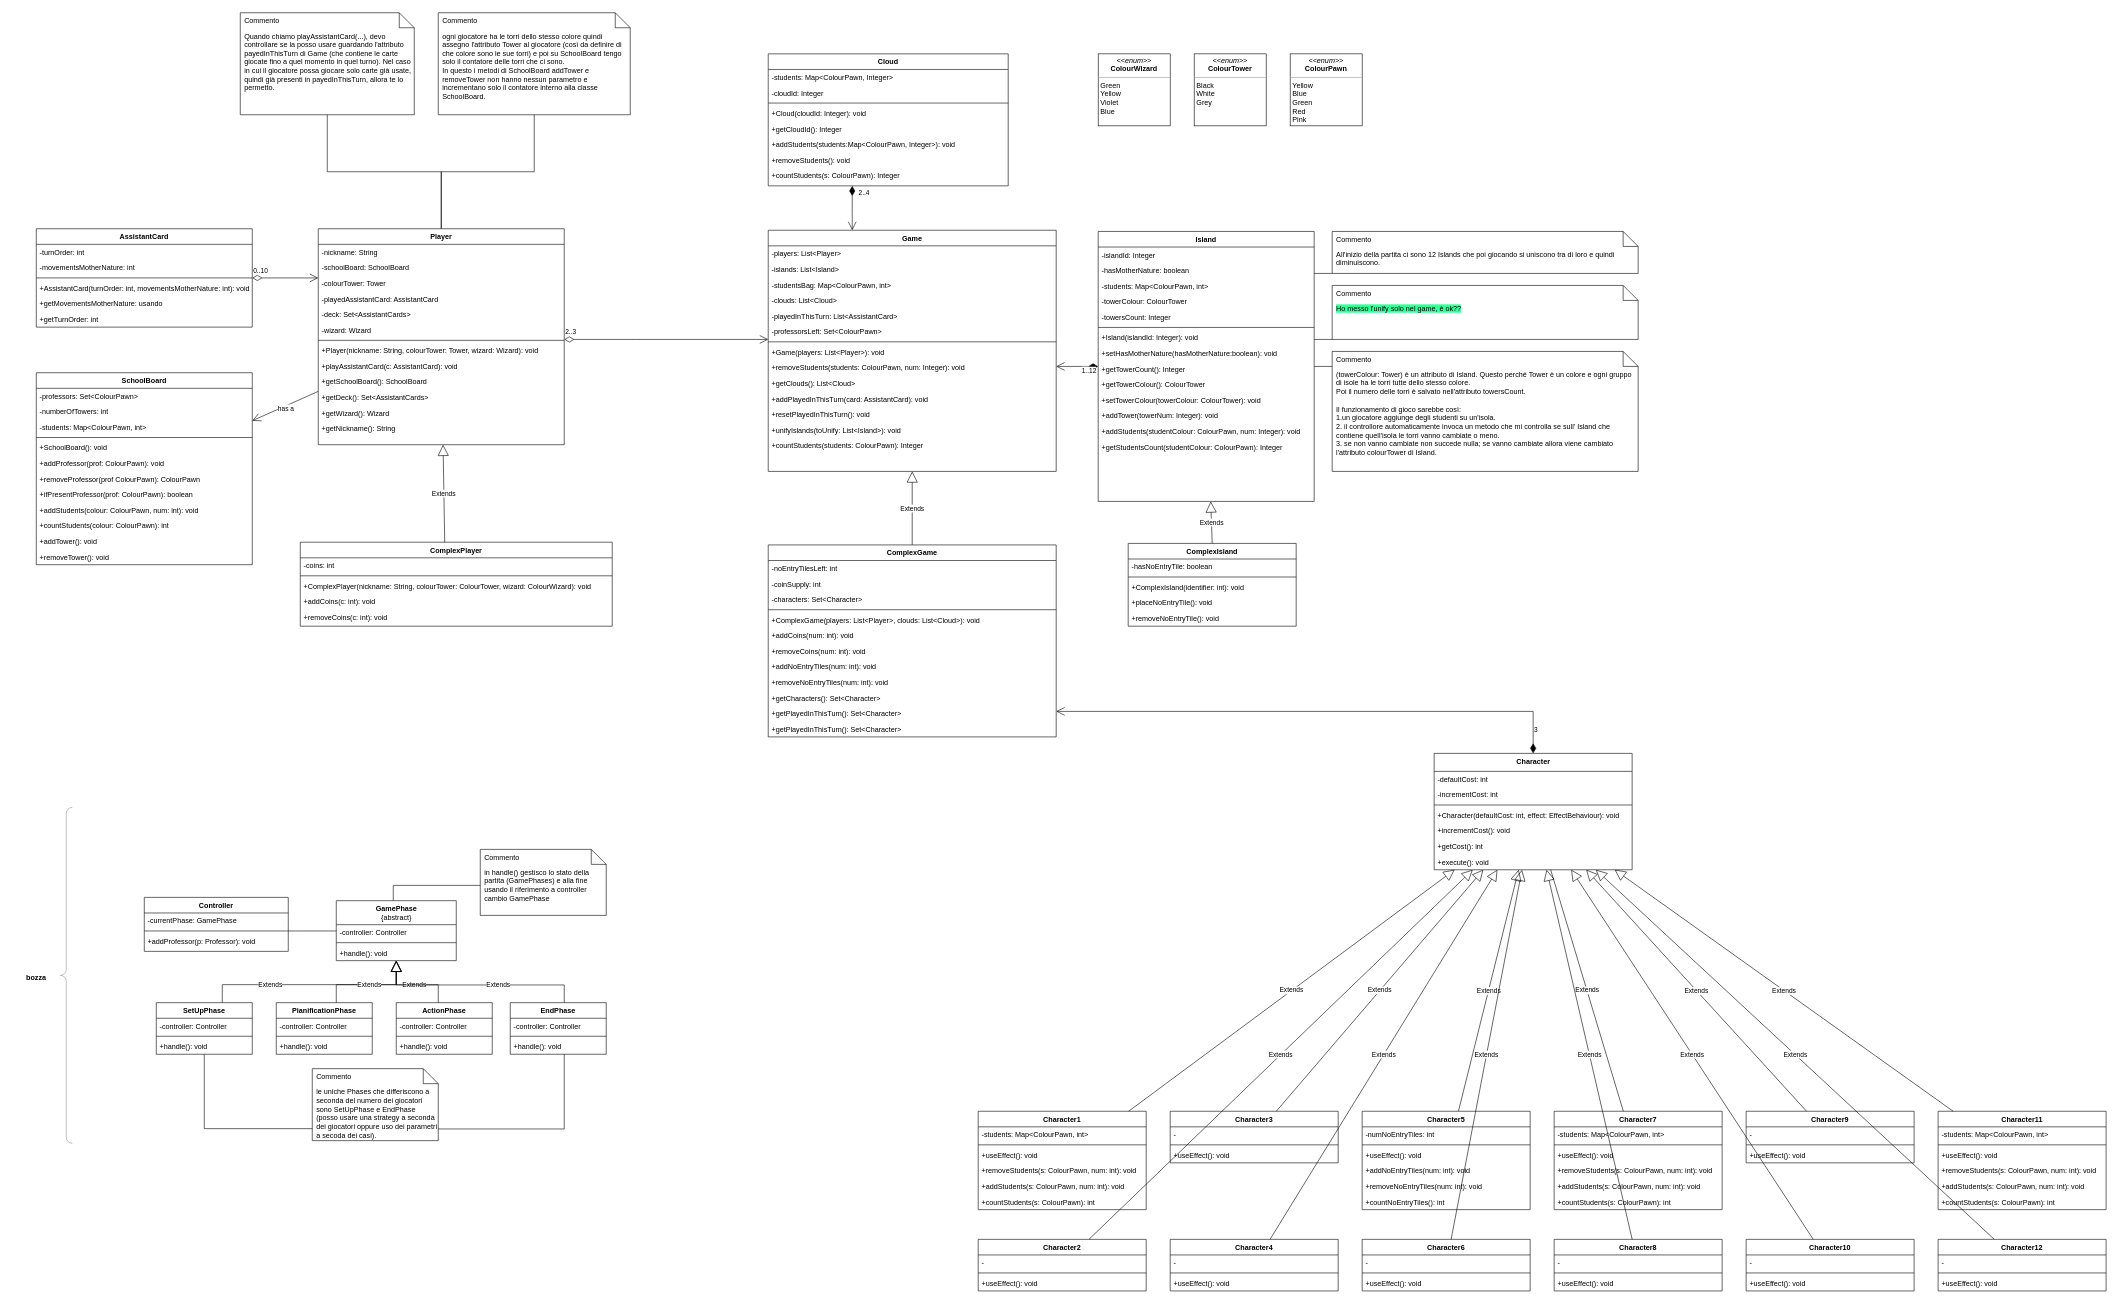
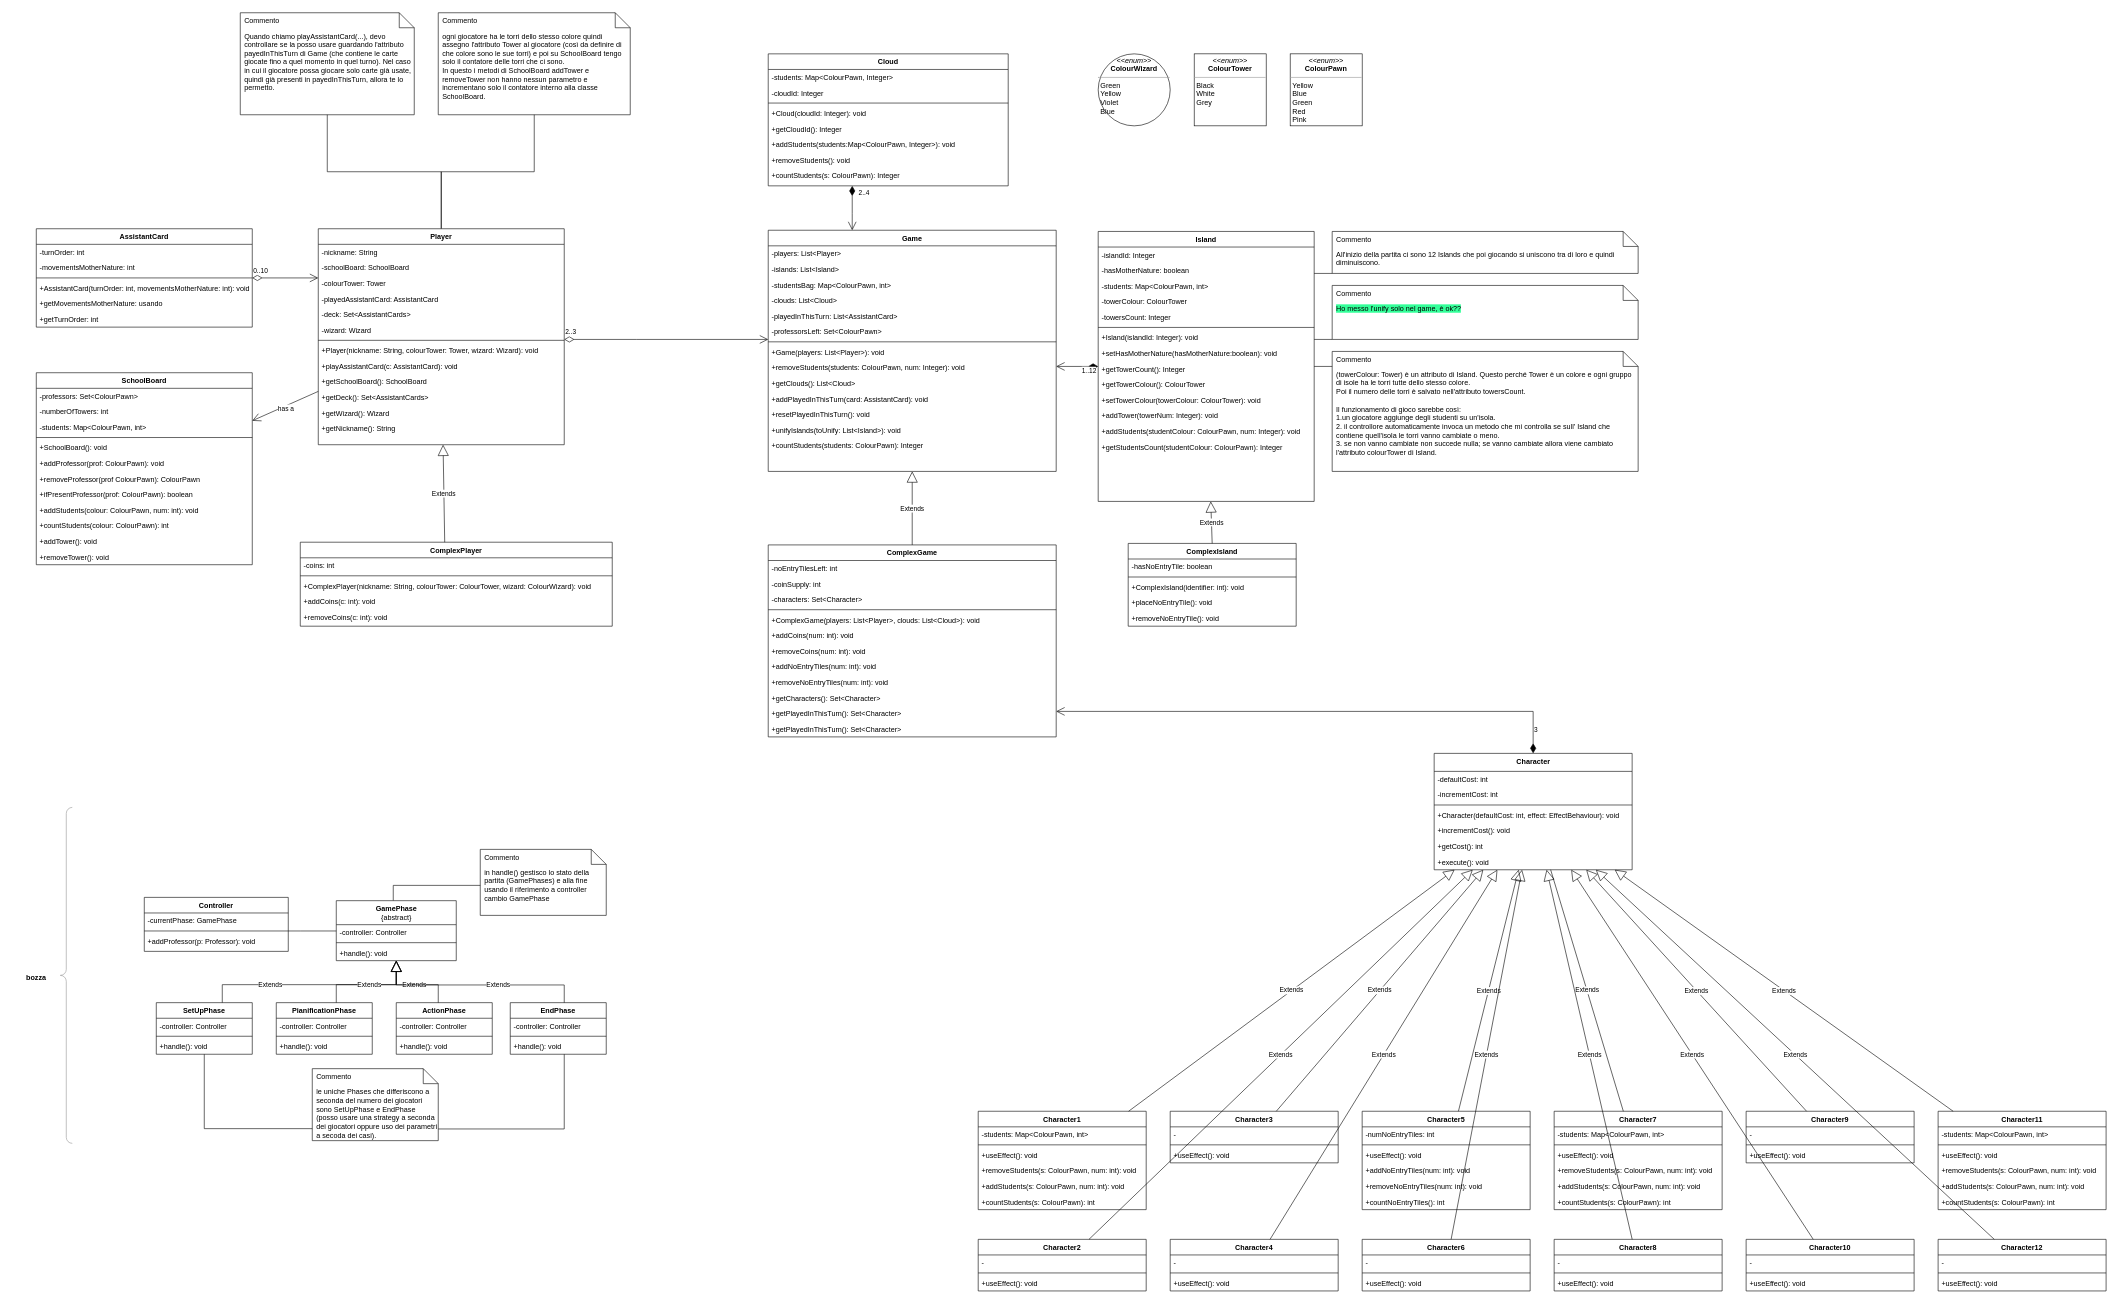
node "<<enum>> ColourWizard Green Yellow Violet Blue": shape rectangle -> ellipse
